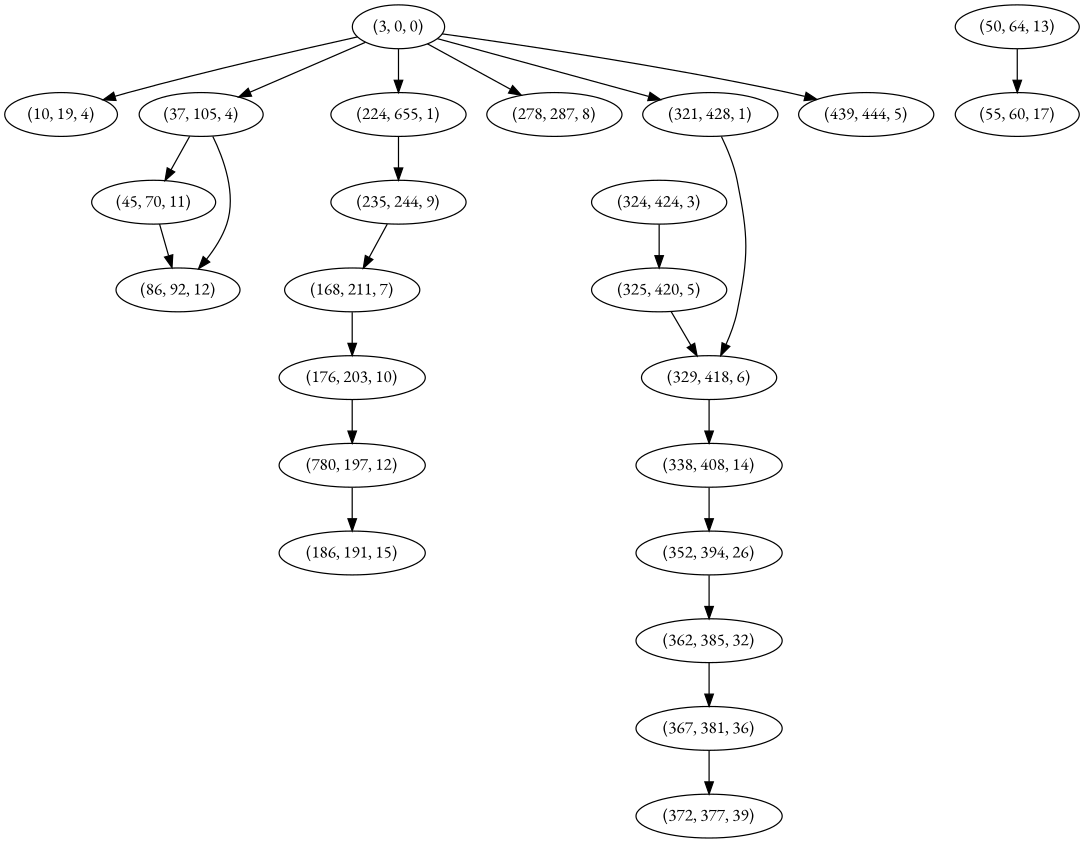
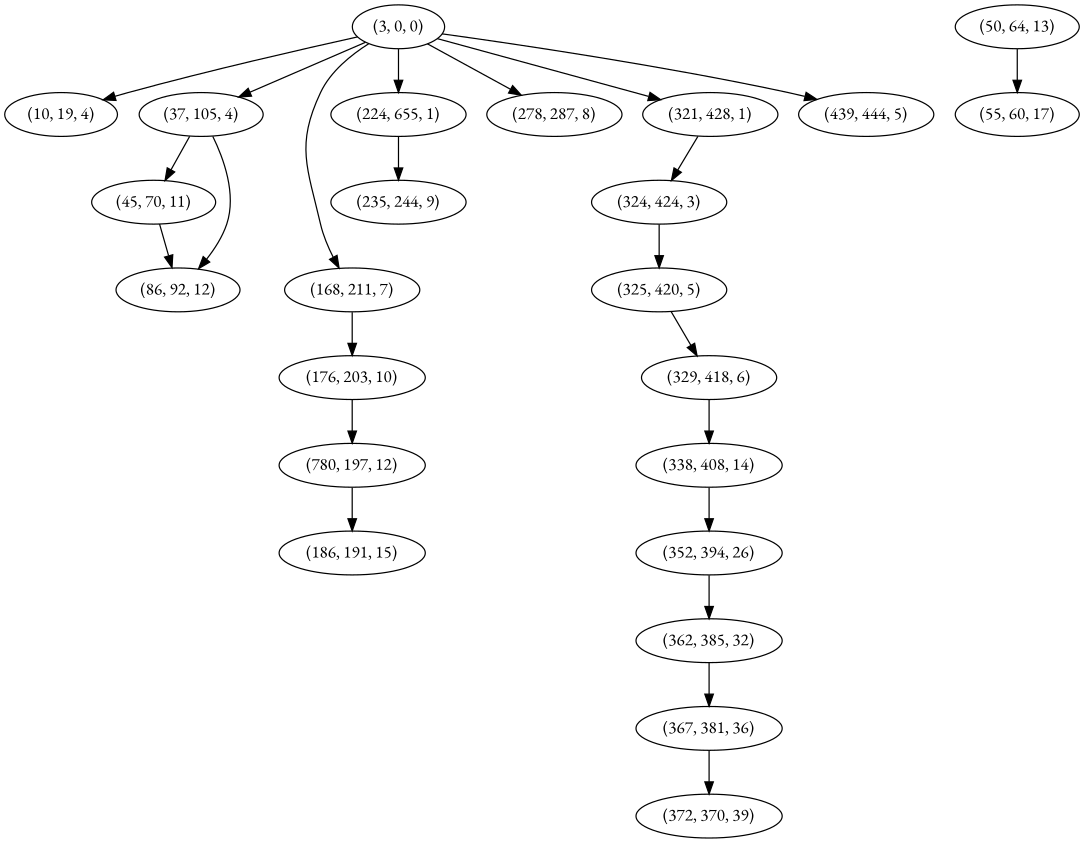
edge "(321, 428, 1)" -> "(329, 418, 6)": now "(321, 428, 1)" -> "(324, 424, 3)"
edge "(235, 244, 9)" -> "(168, 211, 7)": now "(3, 0, 0)" -> "(168, 211, 7)"
node "(372, 377, 39)": label "(372, 377, 39)" -> "(372, 370, 39)"
